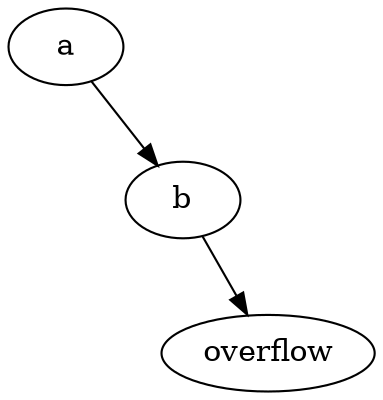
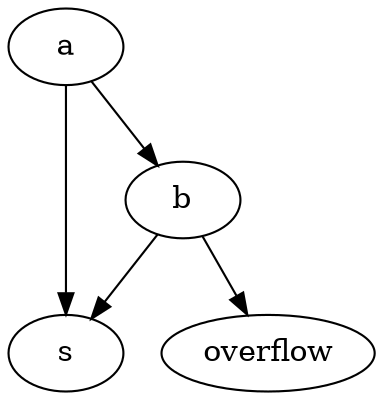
node "s": added
